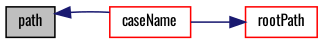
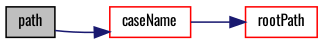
edge "caseName" -> "path": reversed
